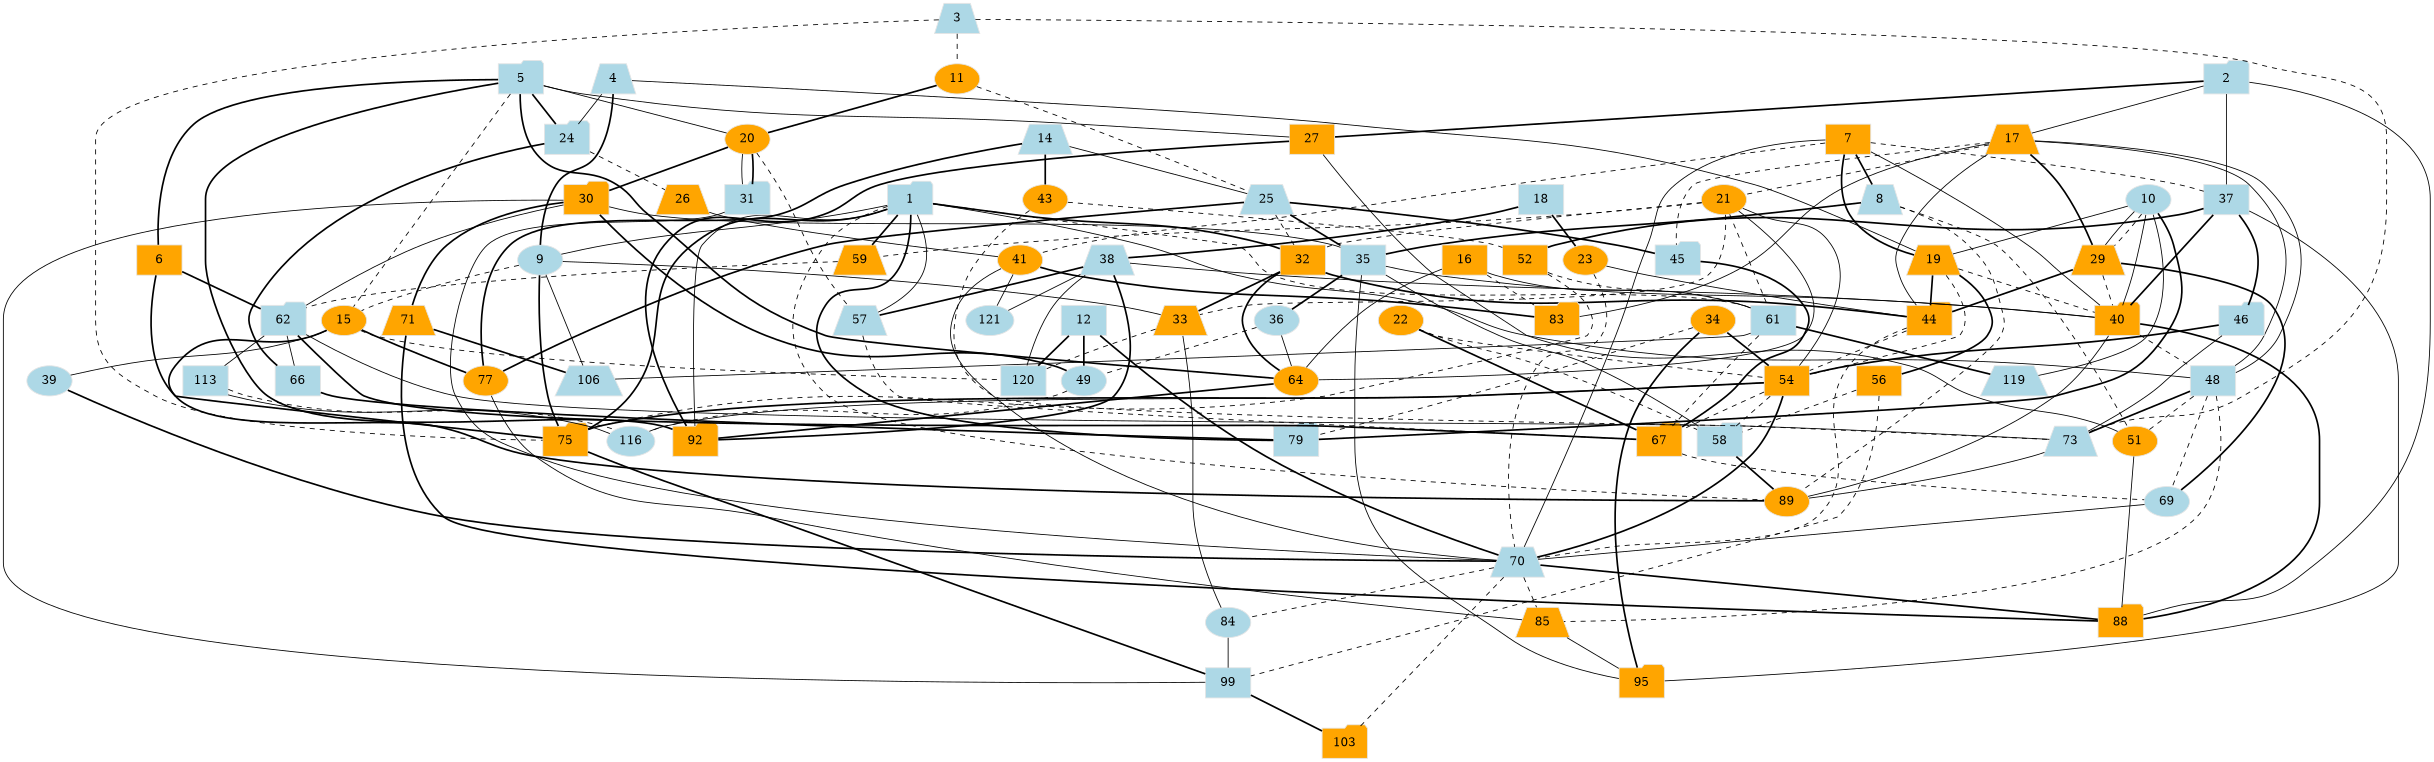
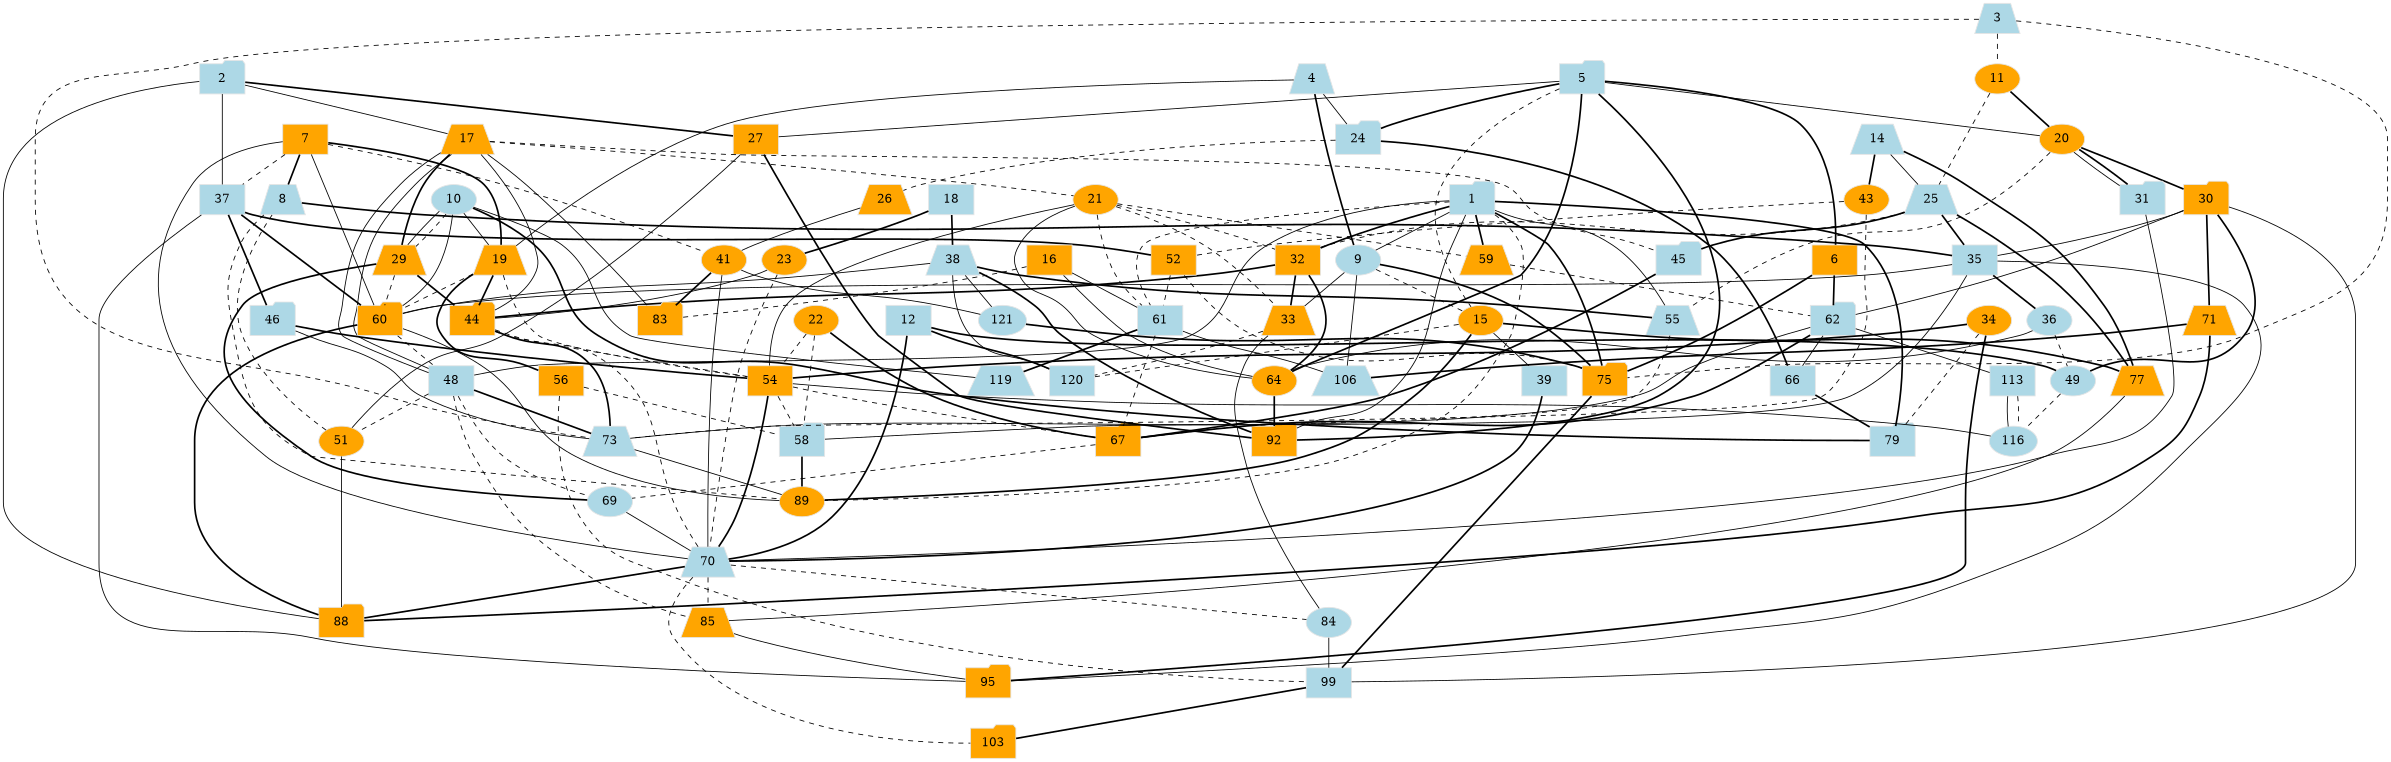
node "57": label "57" -> "55"
node "40": label "40" -> "60"
edge "44" -- "73": added
node "39": shape ellipse -> box
node "77": shape ellipse -> trapezium
edge "54" -- "75": now "121" -- "75"
